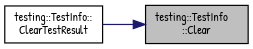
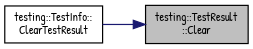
node "testing::TestInfo ::Clear": label "testing::TestInfo ::Clear" -> "testing::TestResult ::Clear"
